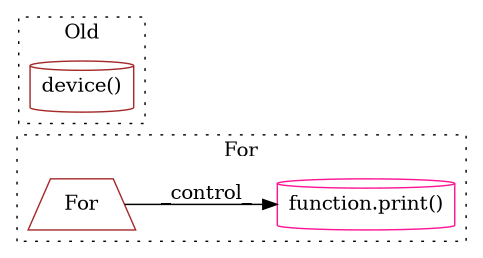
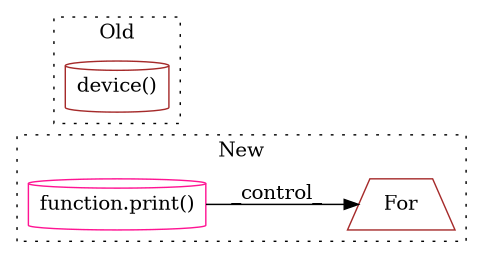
cluster "For": label "For" -> "New"
edge "For" -> "function.print()": reversed
